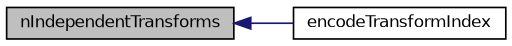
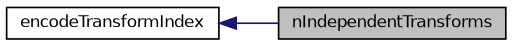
edge "encodeTransformIndex" -> "nIndependentTransforms": reversed
